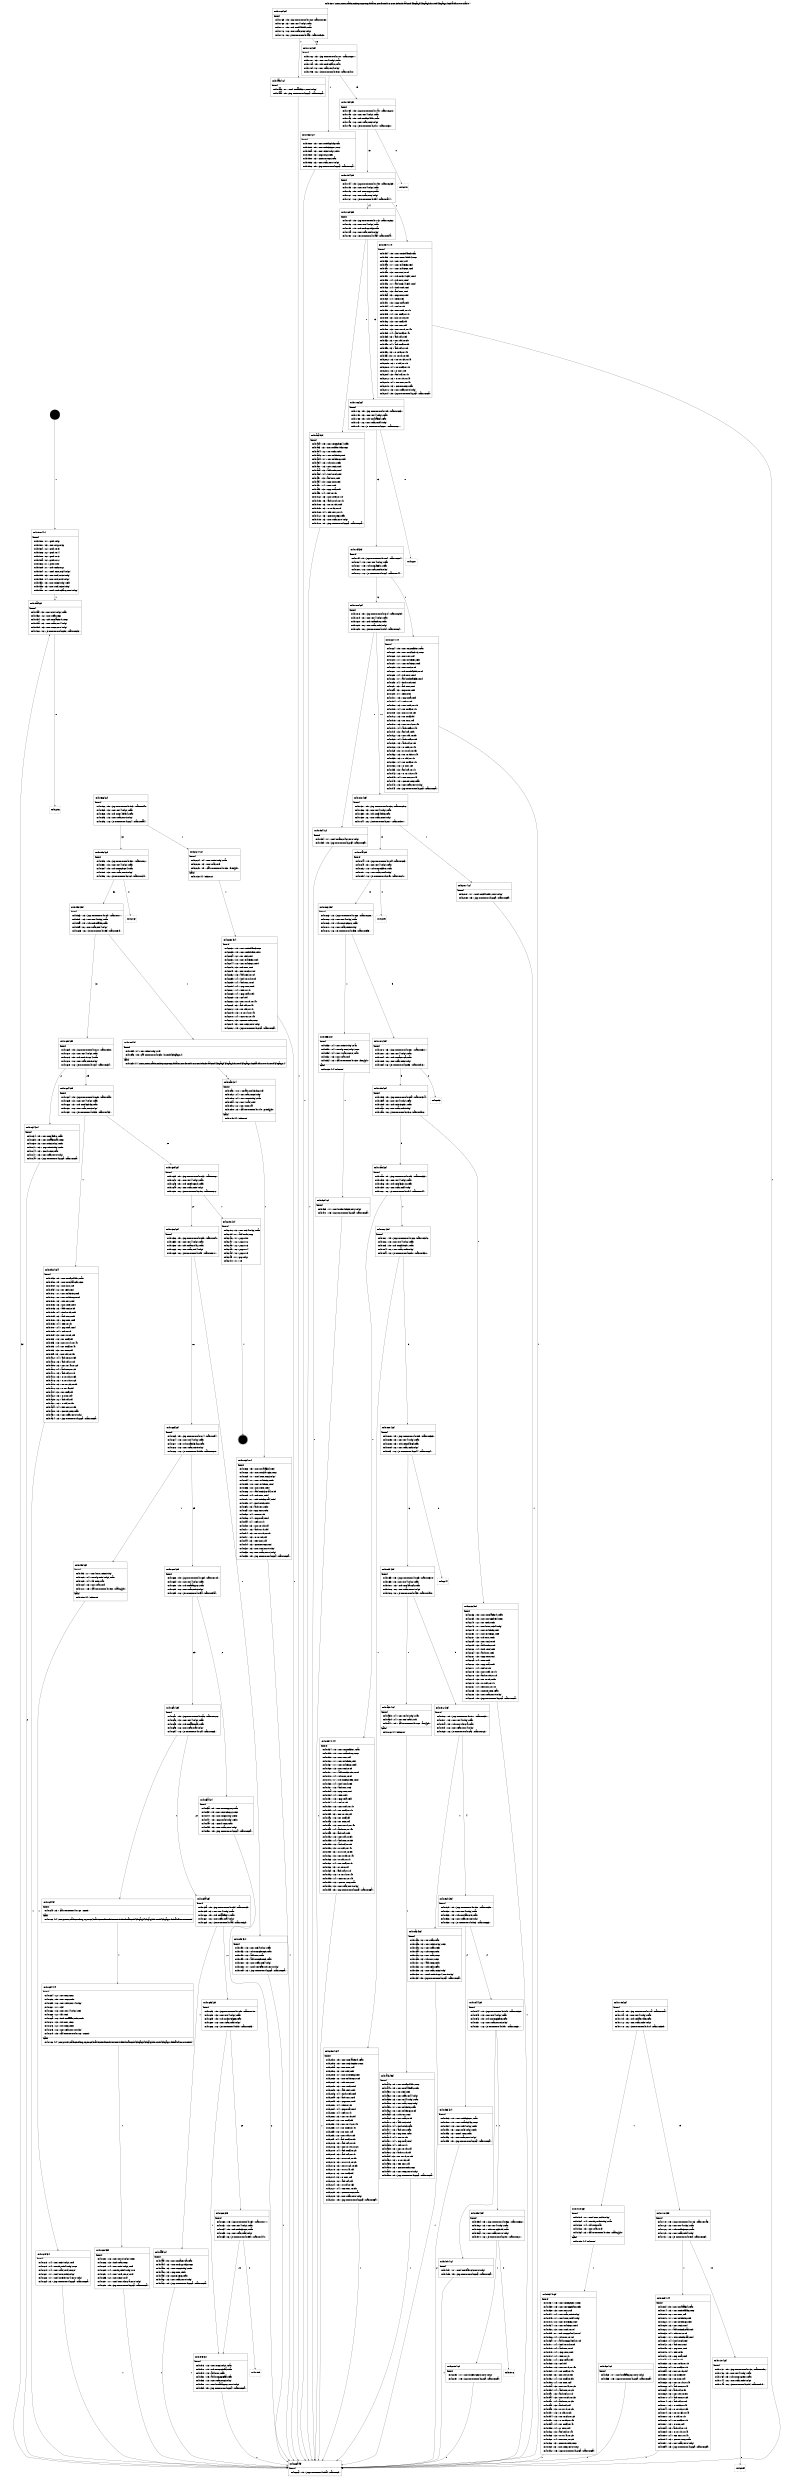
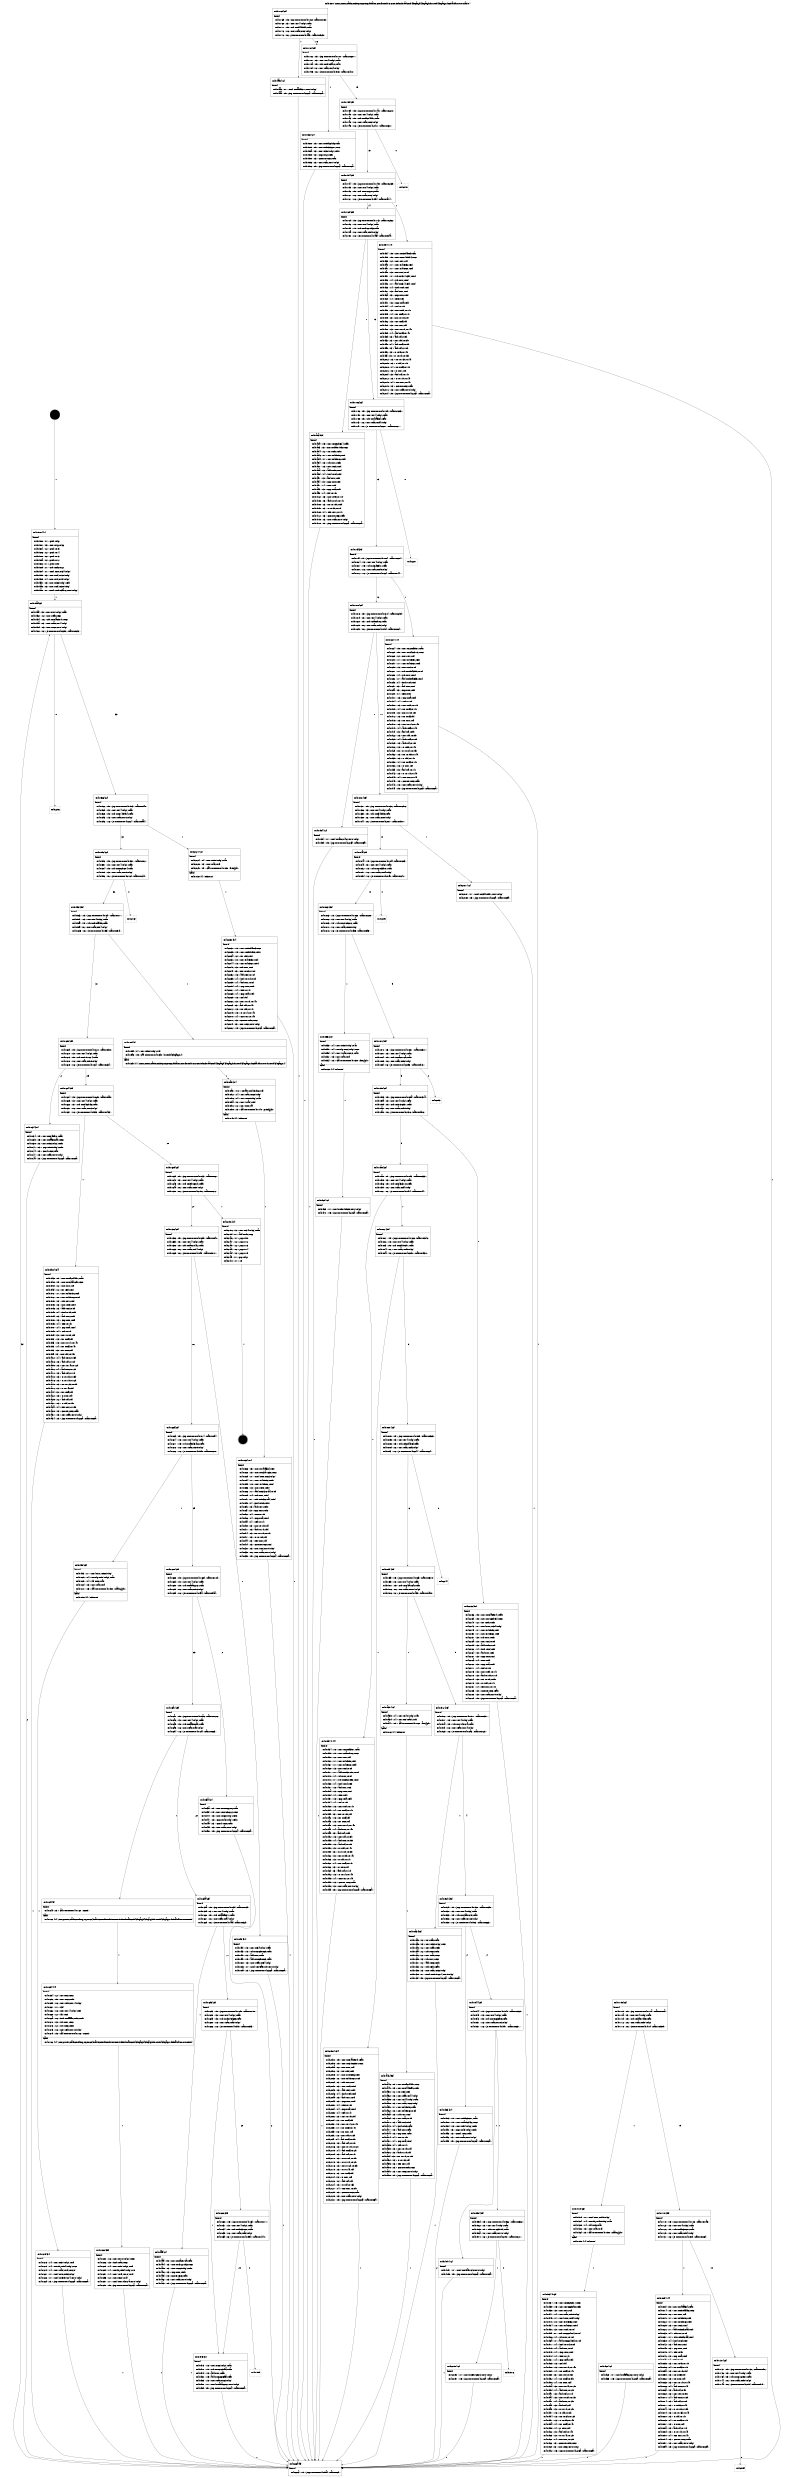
edge "0x4015af [23]" -> "0x4015c6 [22]": added, label "33"
